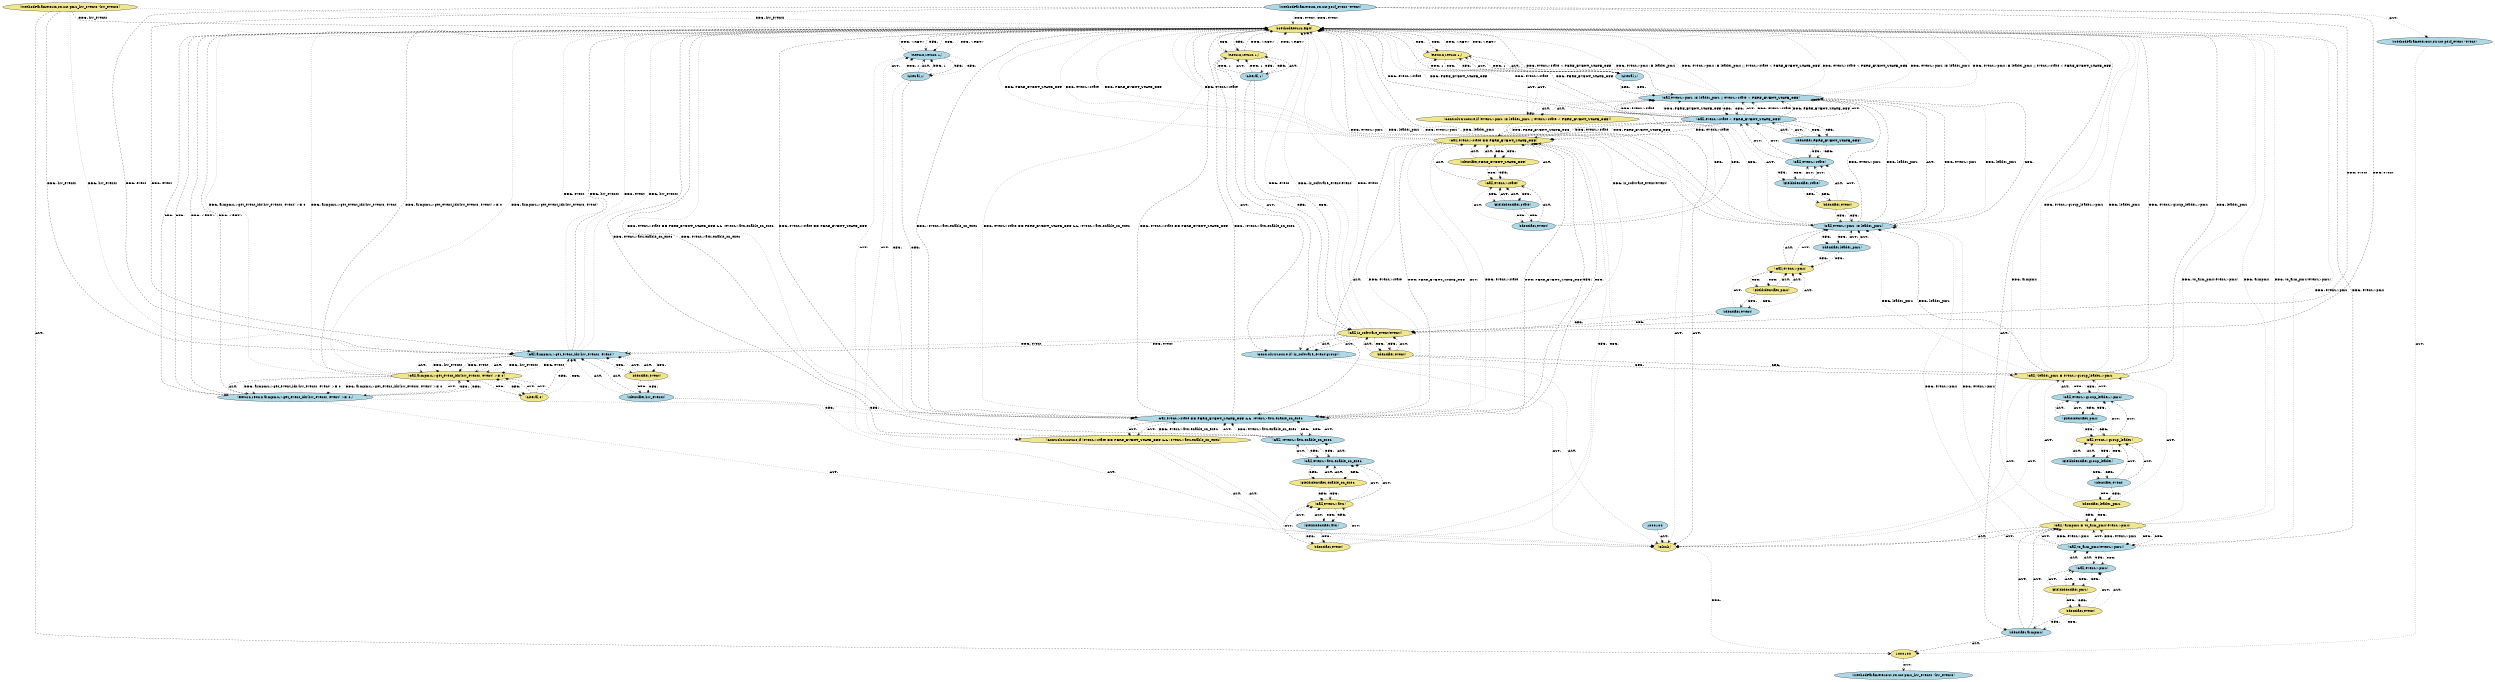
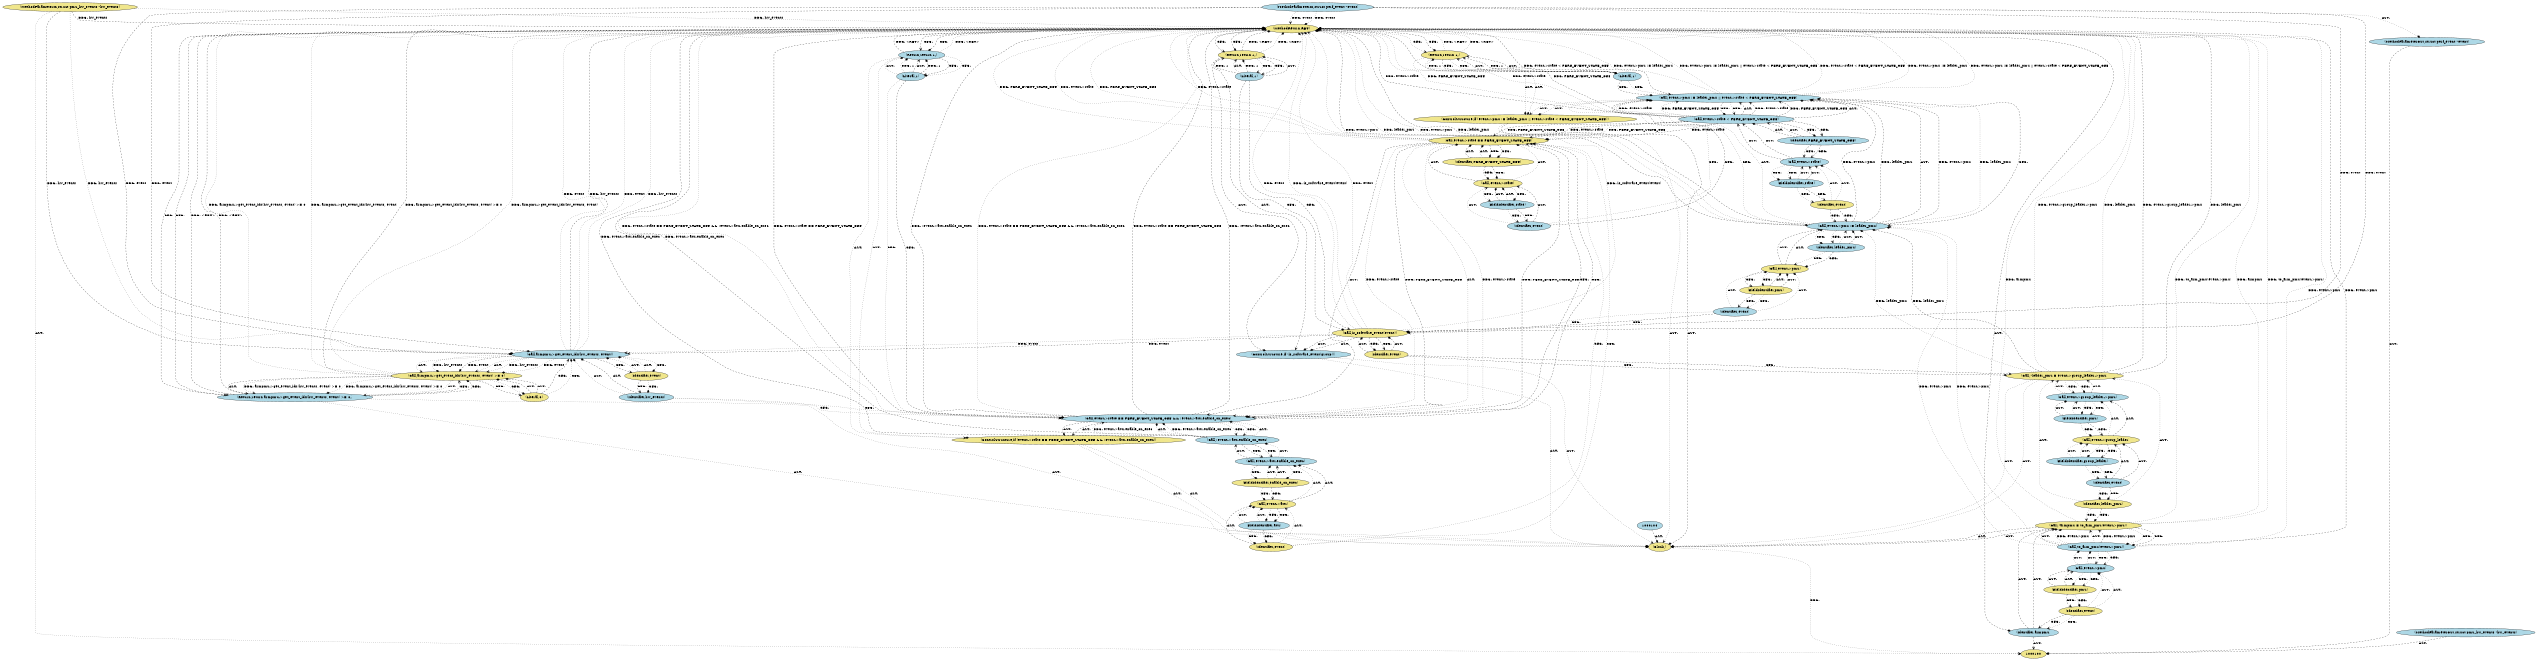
edge "(MethodParameterOut,struct perf_event *event)" -> "1000100": style dotted -> dashed
edge "(MethodParameterIn,struct pmu_hw_events *hw_events)" -> "1000100": style dashed -> dotted
edge "1000100" -> "(MethodParameterOut,struct pmu_hw_events *hw_events)": reversed
